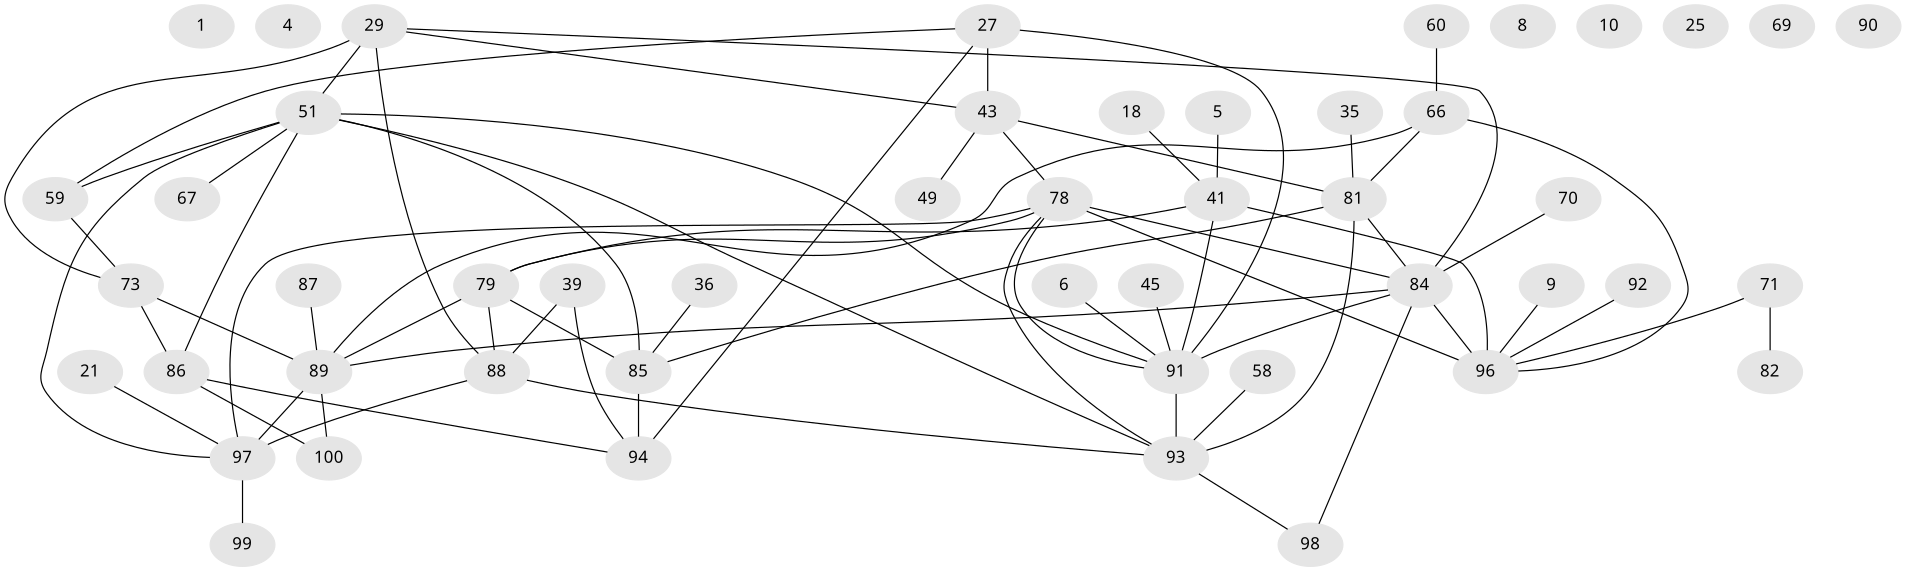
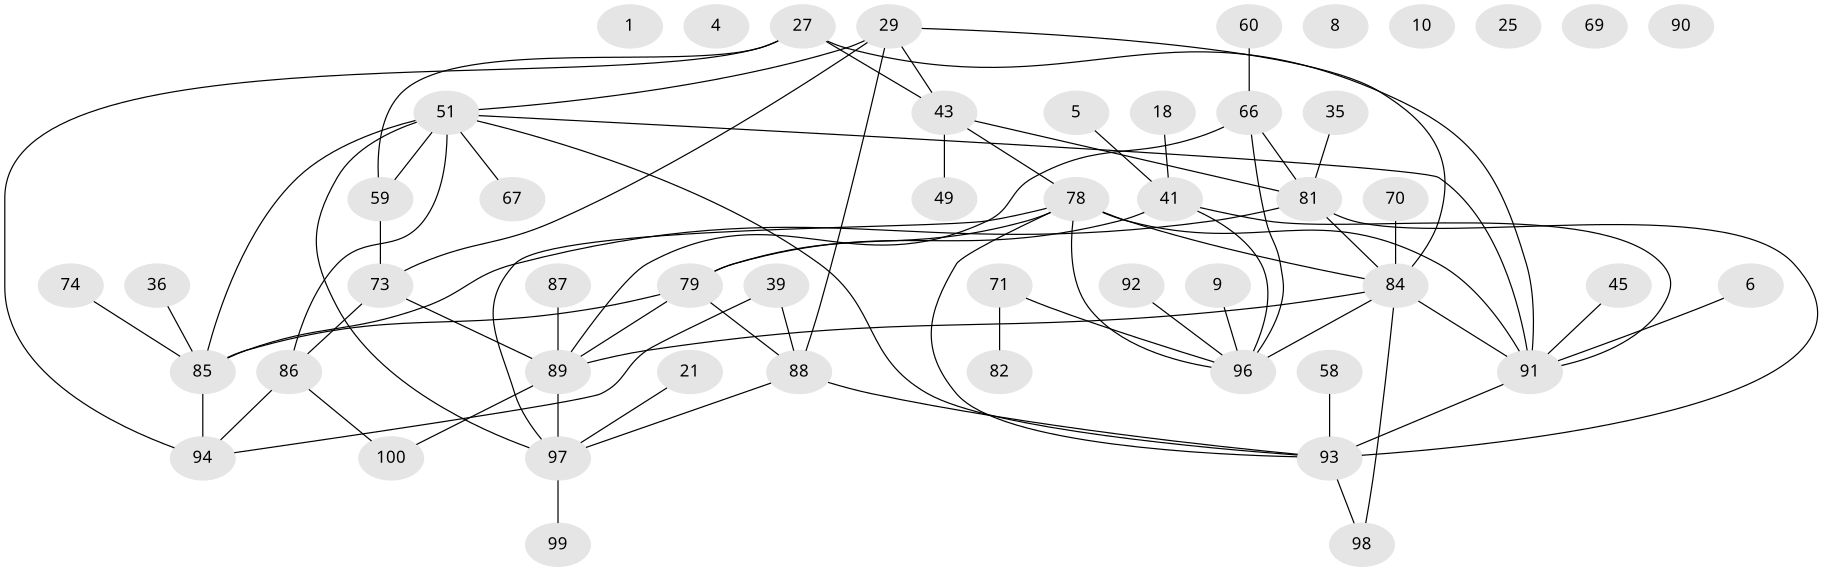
node "74": added
